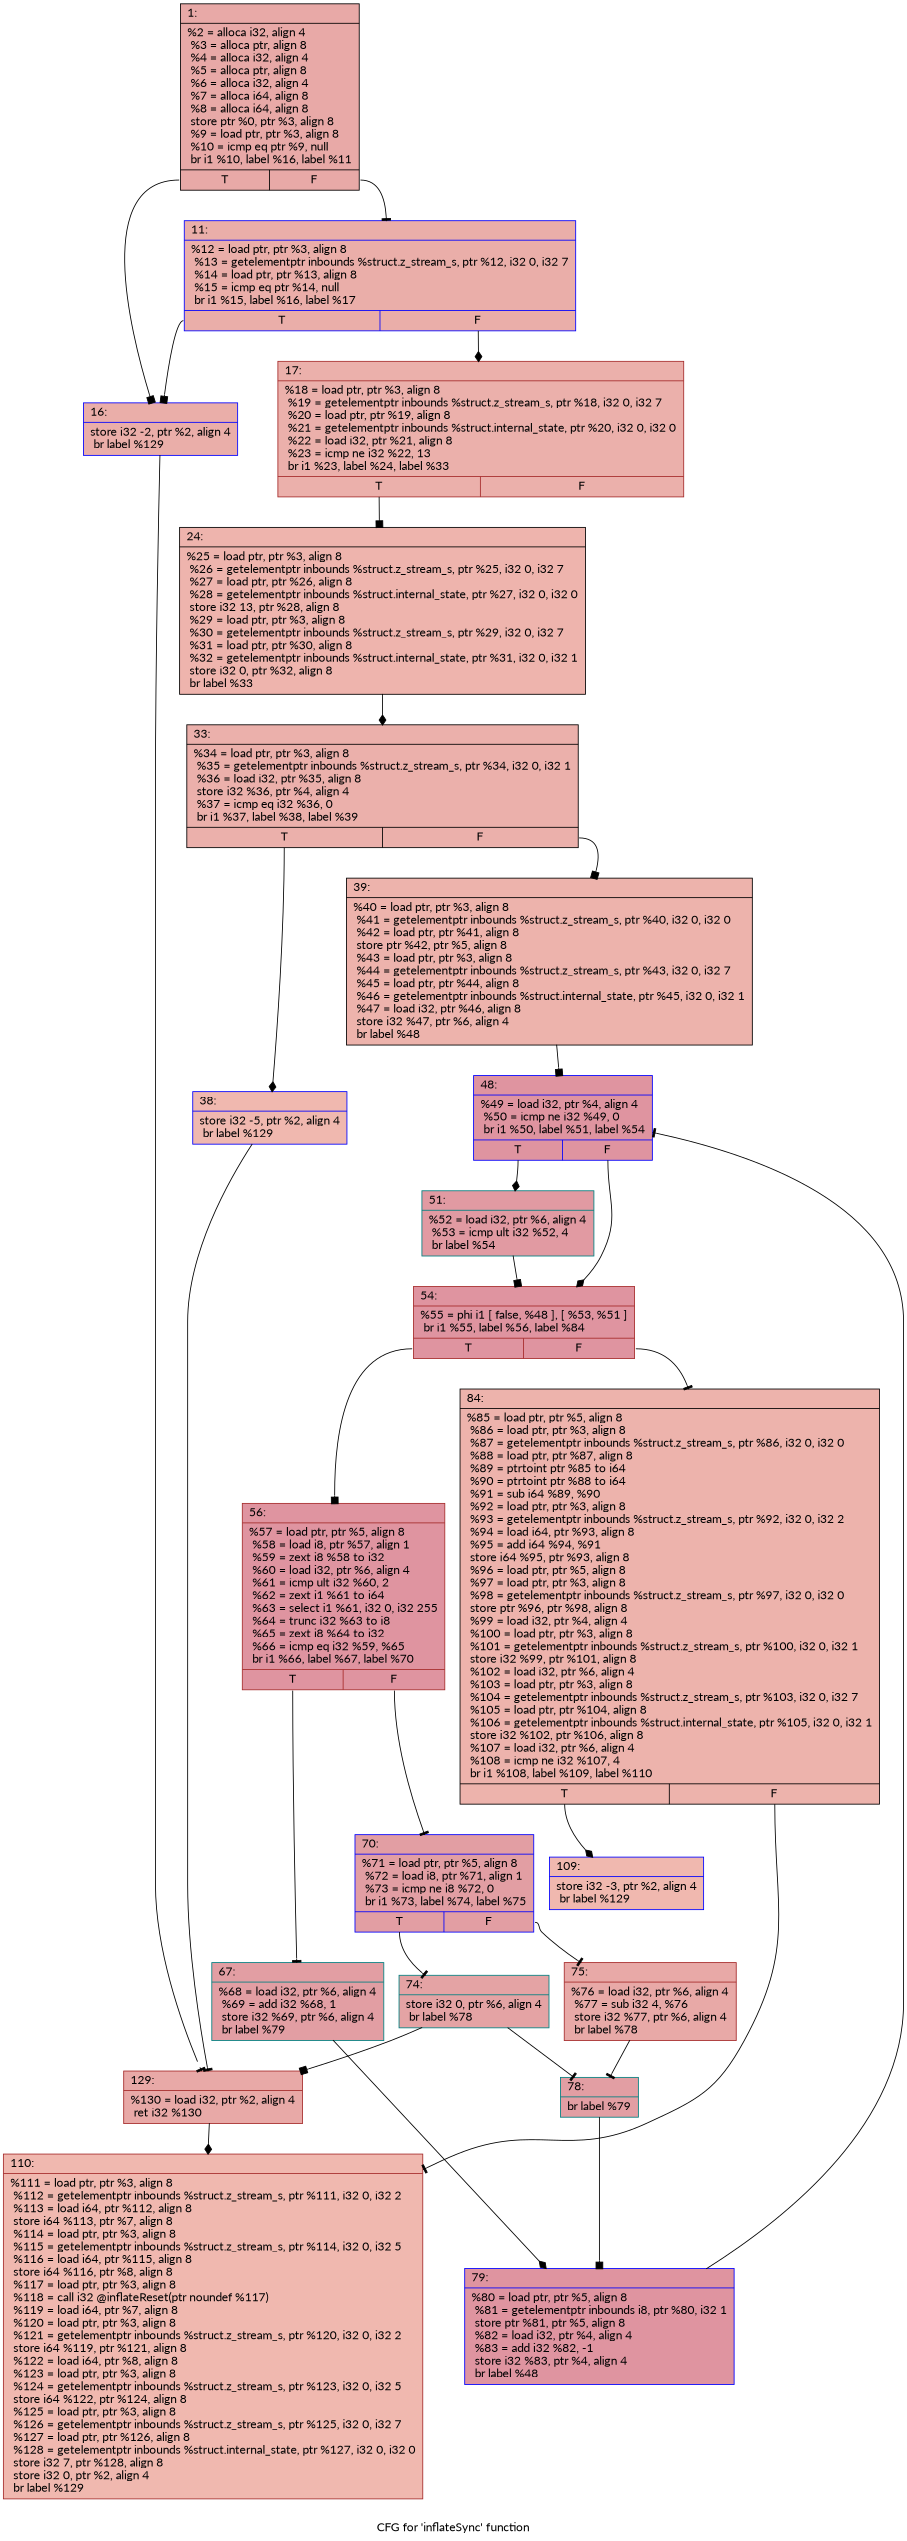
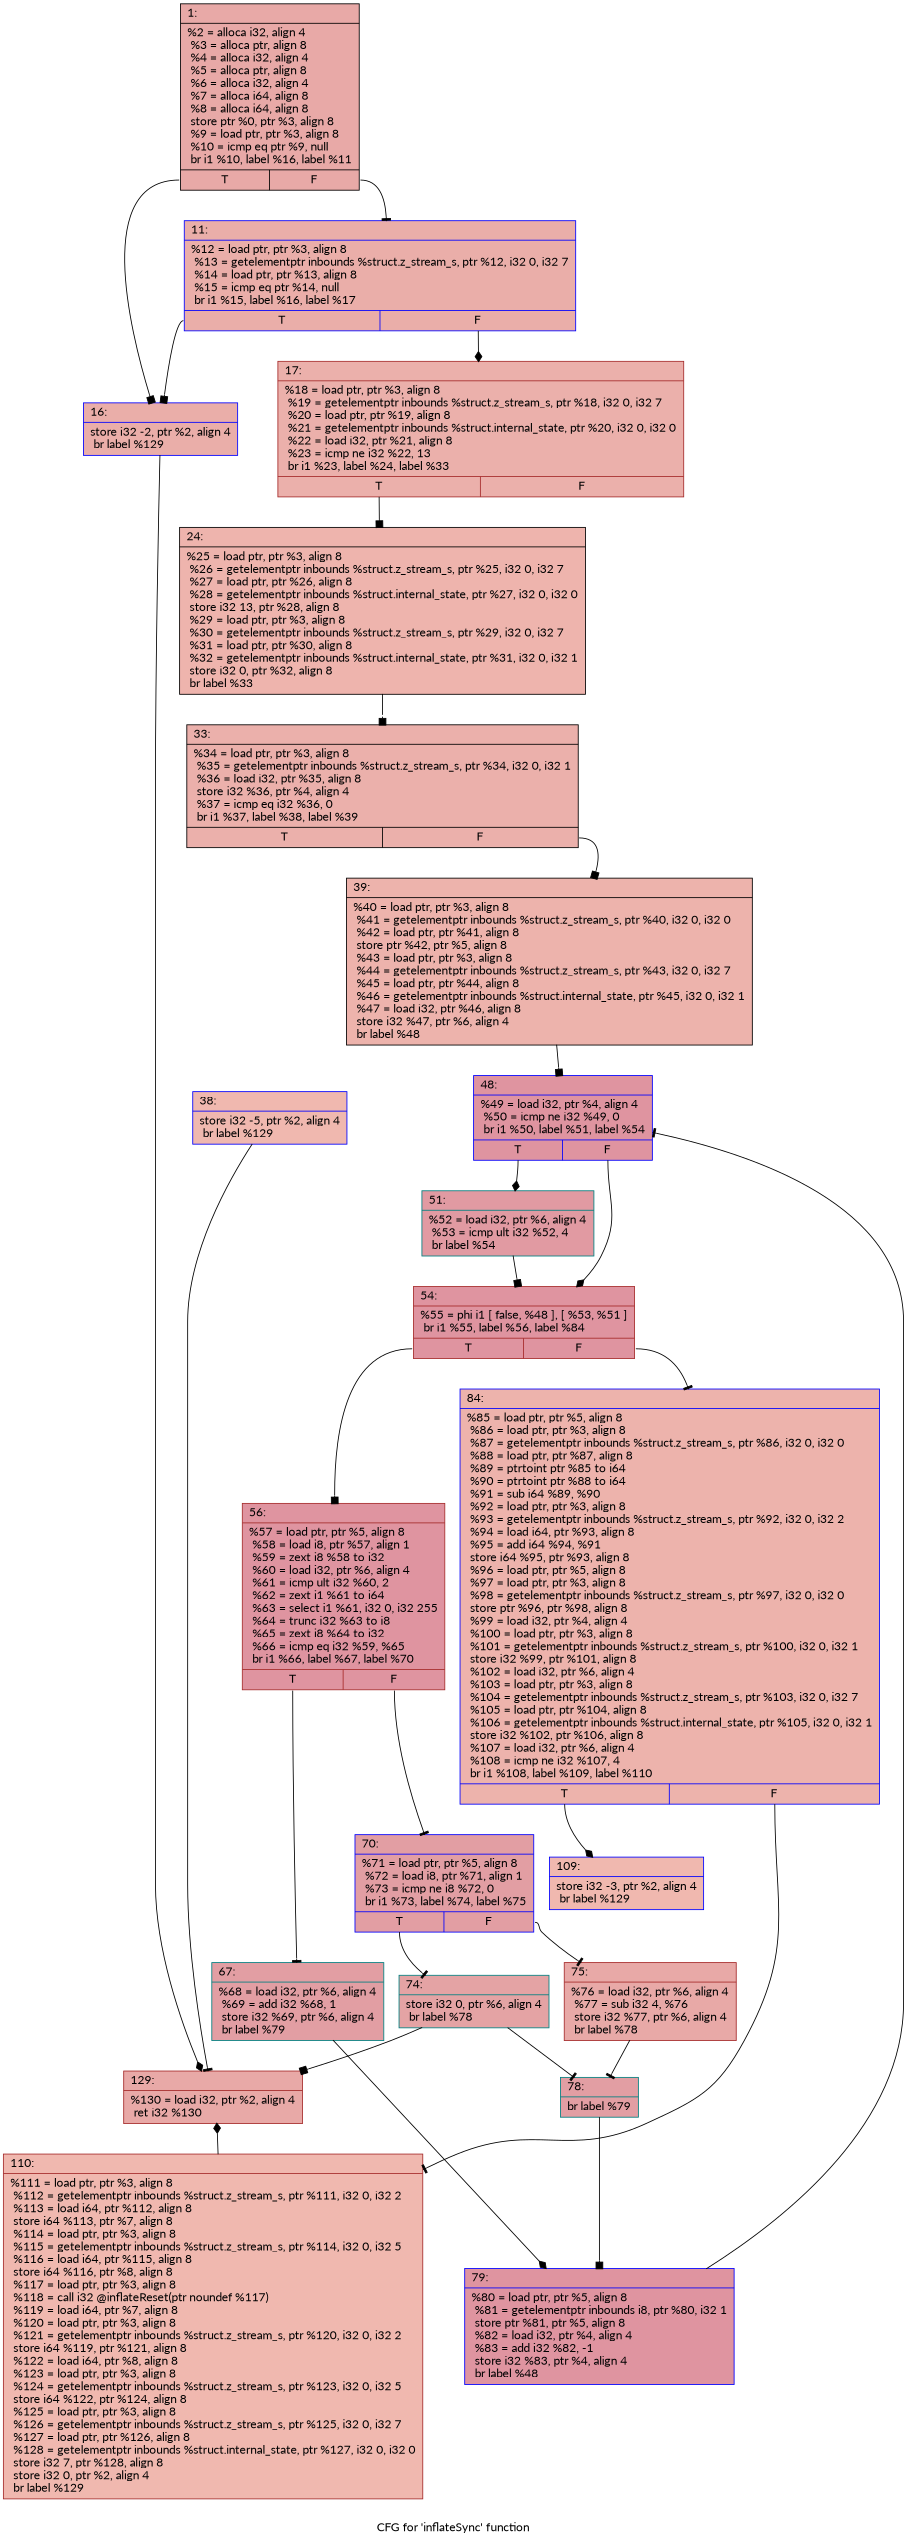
edge "24:" -> "33:": arrowhead diamond -> box
edge "33:" -> "38:": removed
edge "16:" -> "129:": arrowhead tee -> diamond
node "84:": color black -> blue
edge "129:" -> "110:": reversed
